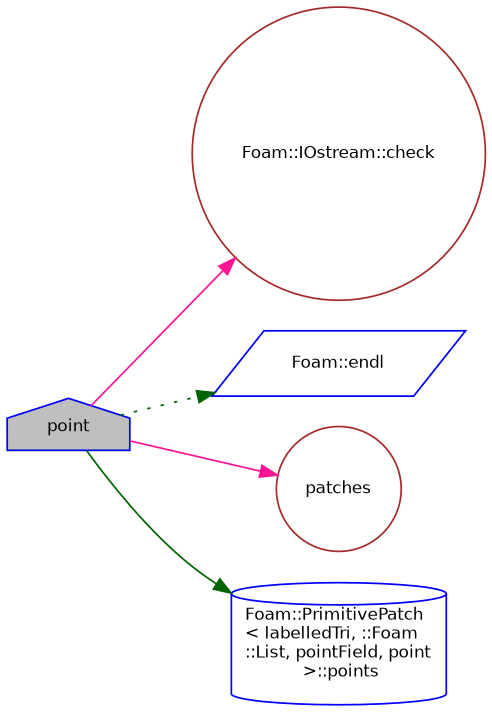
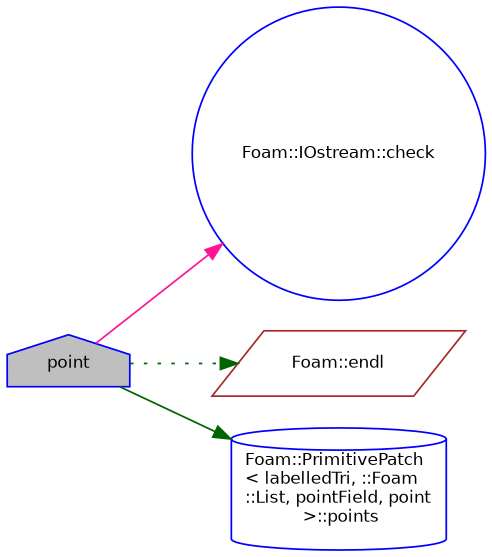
node "Foam::IOstream::check": color brown -> blue
node "Foam::endl": color blue -> brown
node "patches": removed
